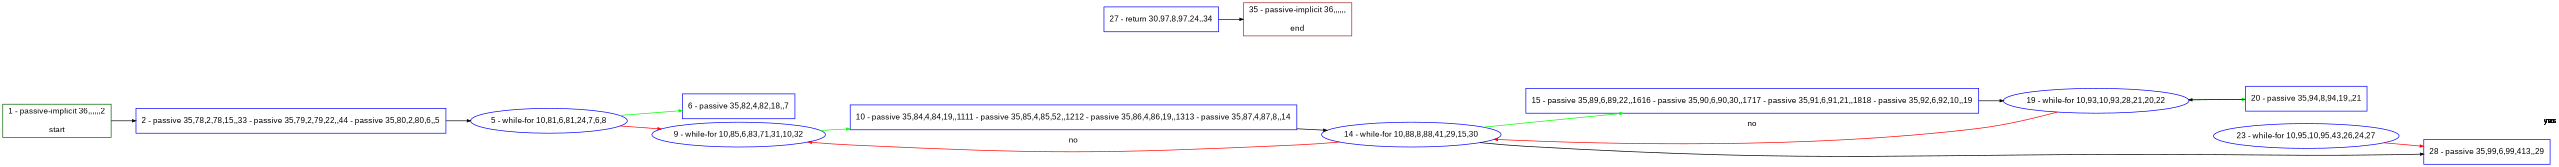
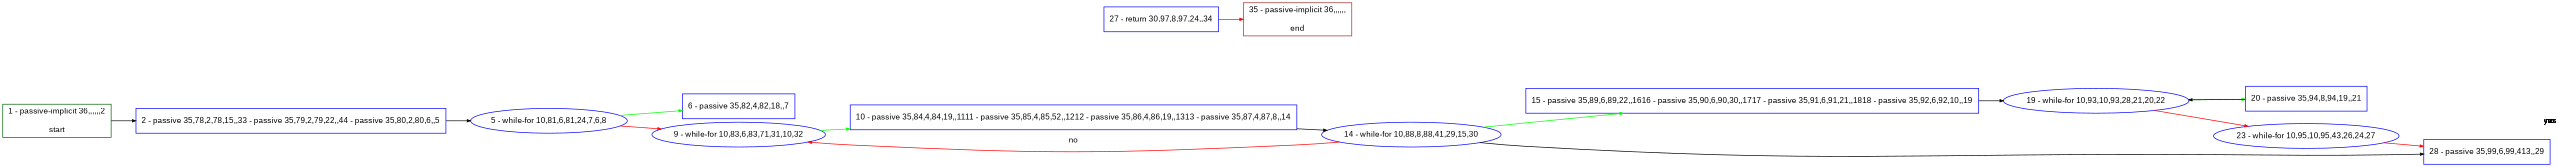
edge "27 - return 30,97,8,97,24,,34" -> "35 - passive-implicit 36,,,,,, end": color #000000 -> #ff0000
node "9 - while-for 10,85,6,83,71,31,10,32": label "9 - while-for 10,85,6,83,71,31,10,32" -> "9 - while-for 10,83,6,83,71,31,10,32"
edge "19 - while-for 10,93,10,93,28,21,20,22" -> "14 - while-for 10,88,8,88,41,29,15,30": now "19 - while-for 10,93,10,93,28,21,20,22" -> "23 - while-for 10,95,10,95,43,26,24,27"
